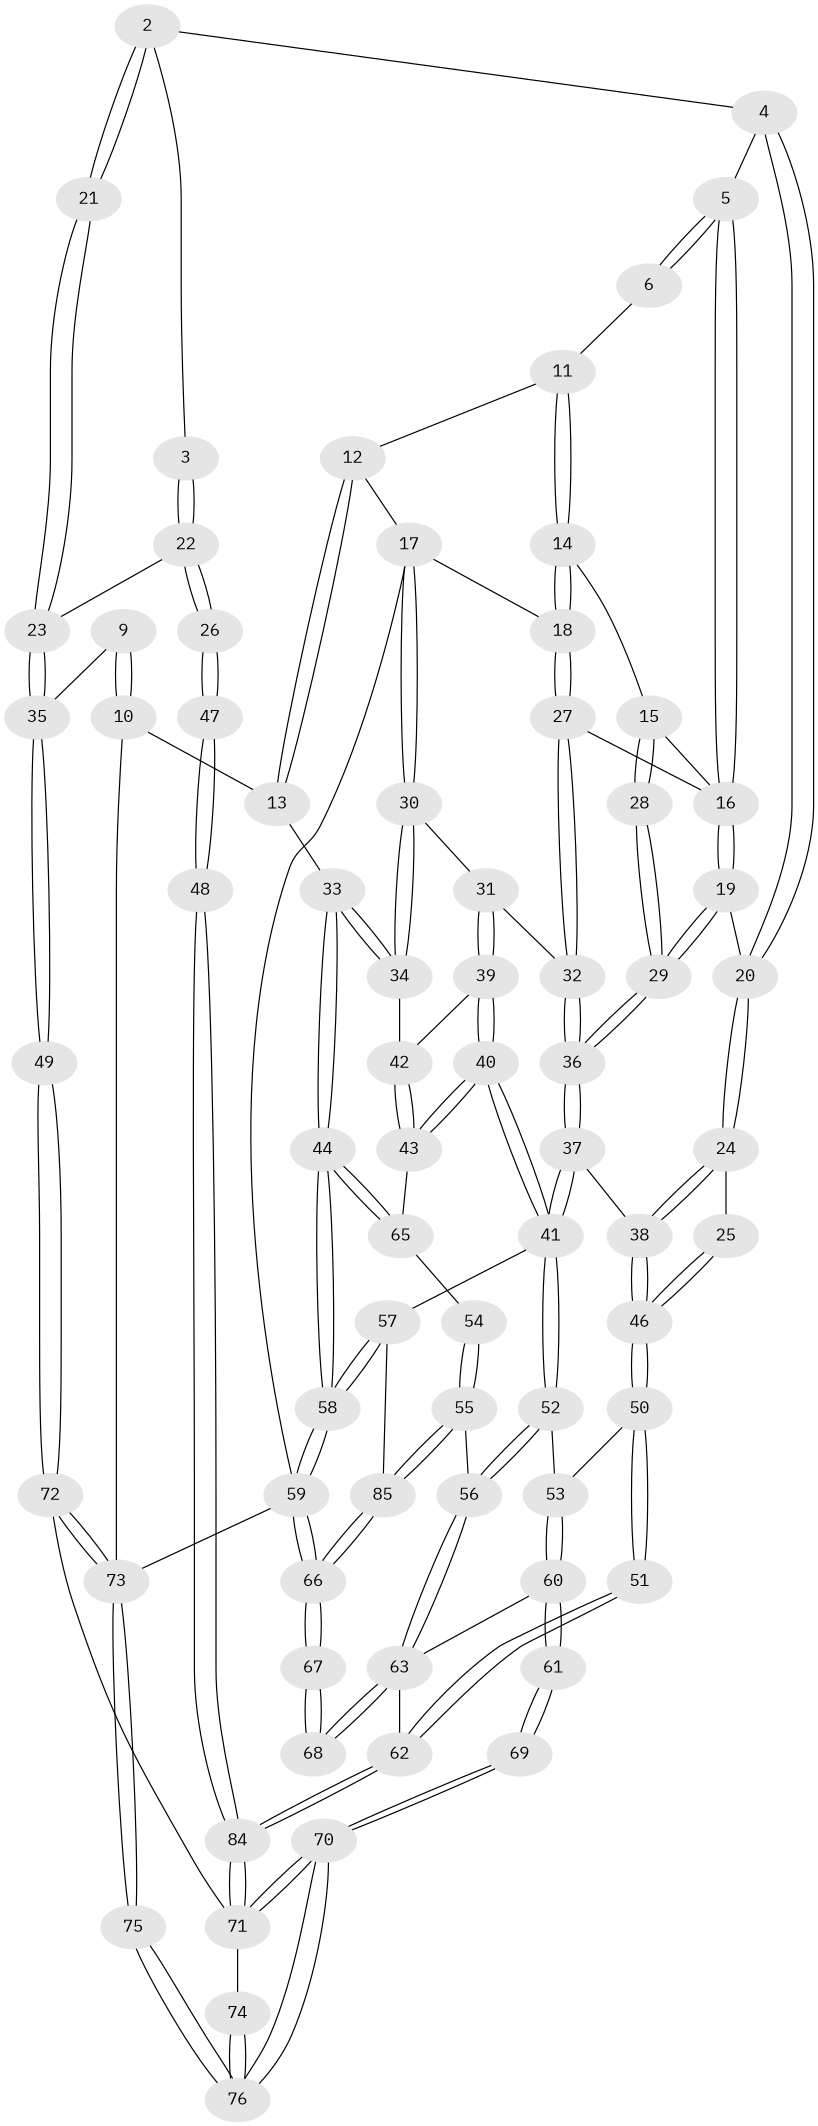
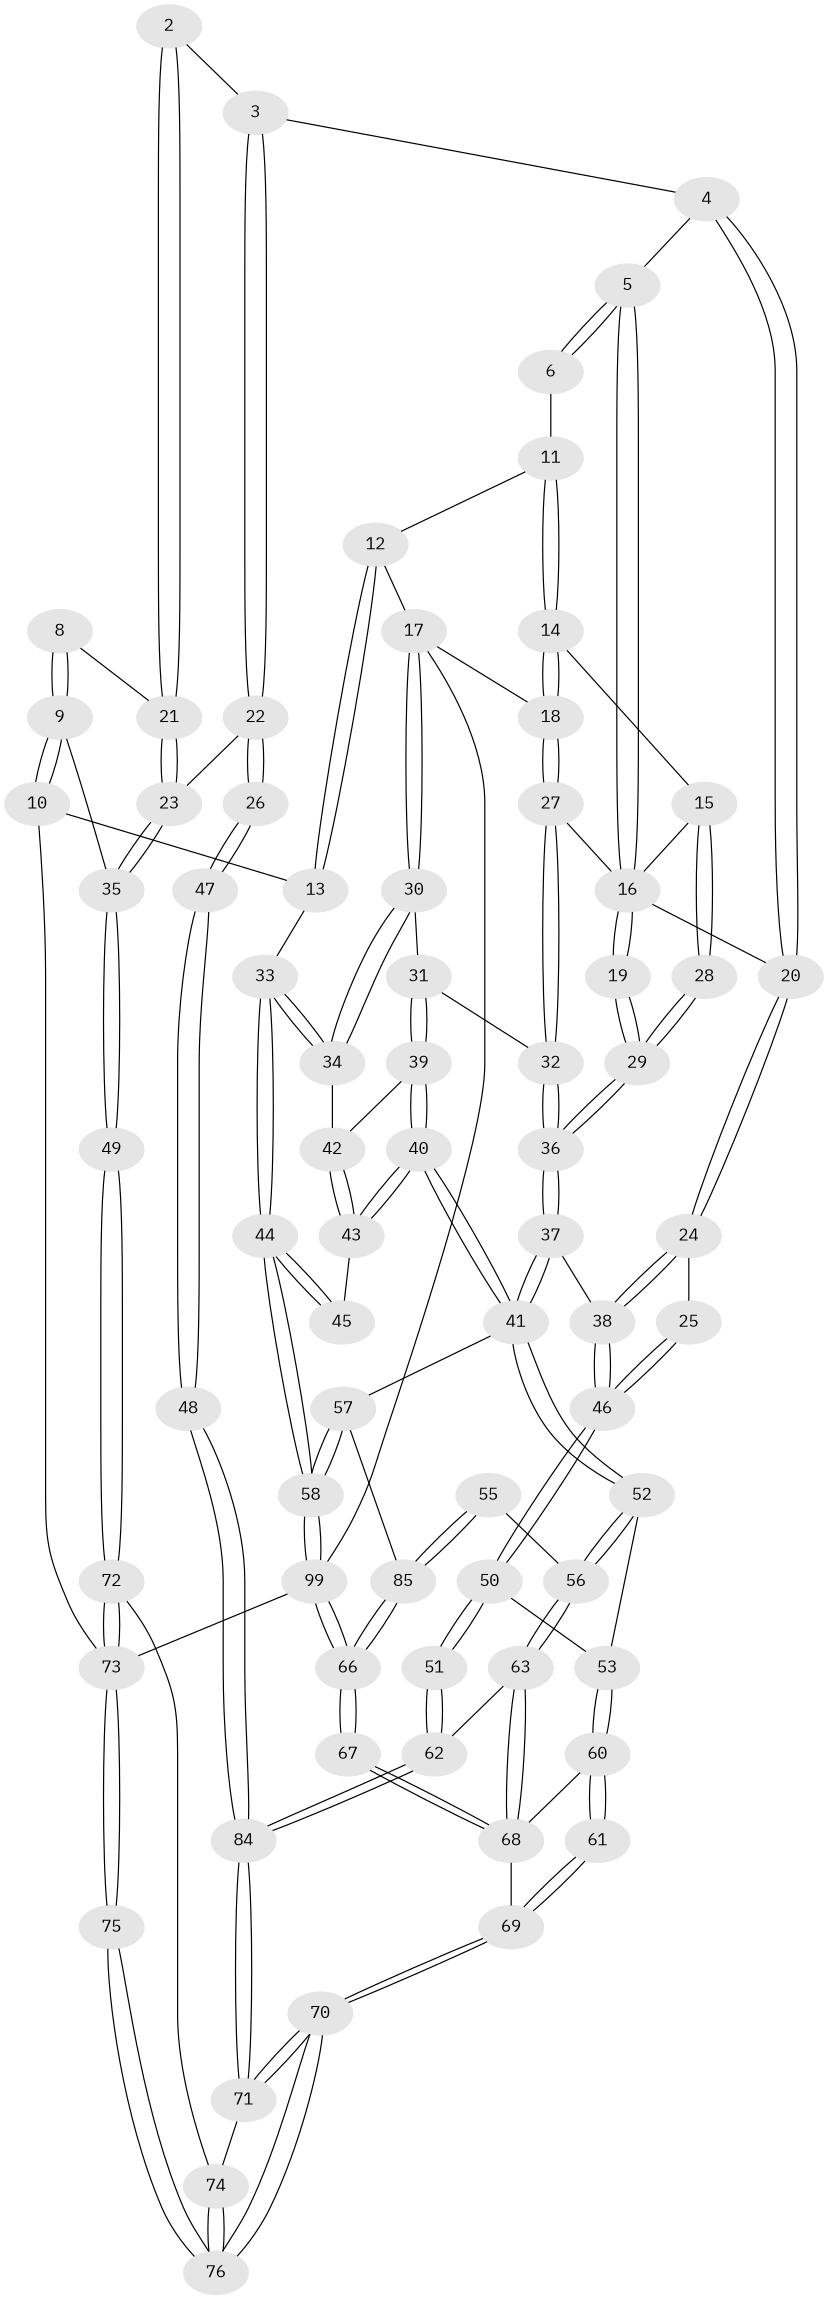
edge "2" -- "4": now "3" -- "4"
node "8": added
edge "19" -- "20": now "16" -- "20"
node "65": label "65" -> "45"
node "54": removed
node "59": label "59" -> "99"
edge "60" -- "63": now "60" -- "68"
edge "72" -- "71": now "72" -- "74"
edge "68" -- "69": added
